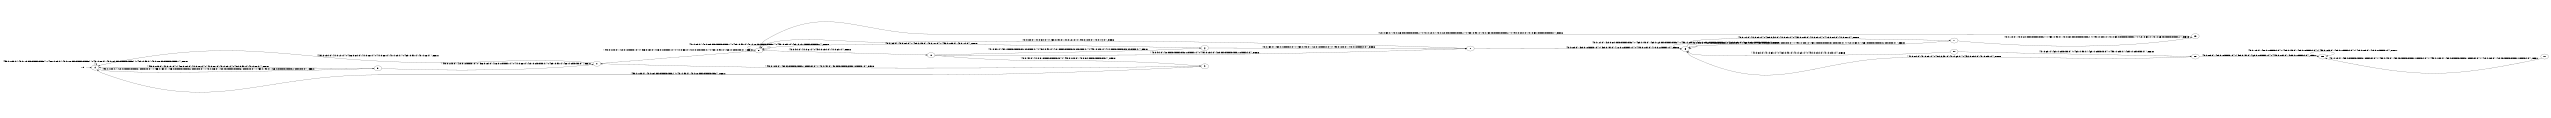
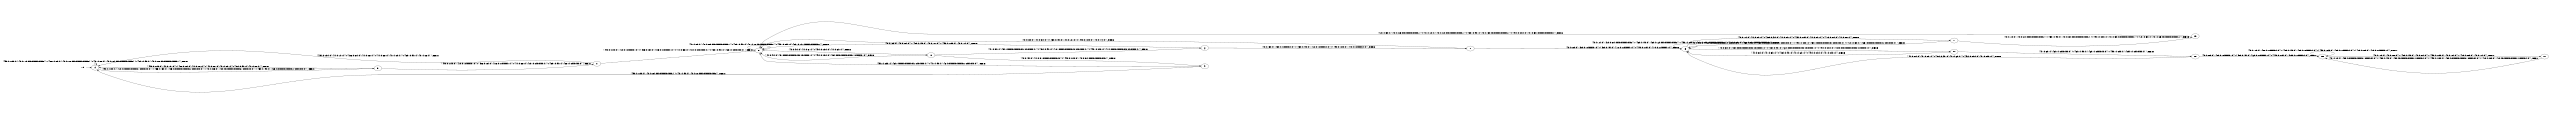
edge "5" -> "11": added, label "([0.0,50.0)x[50.00000000000001,1000000.0))U([50.0,90.0)x[60.00000000000001,1000000.0))U([90.0,100.0)x[100.00000000000001,1000000.0))/gear3"
edge "8" -> "4": now "8" -> "2"
edge "13" -> "14": added, label "([0.0,40.0)x[0.0,35.0))U([50.0,90.0)x[0.0,50.0))U([90.0,100.0)x[0.0,80.0))U([40.0,50.0)x[0.0,40.0))/gear4"
edge "9" -> "1": now "9" -> "2"
